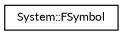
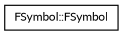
node "System::FSymbol": label "System::FSymbol" -> "FSymbol::FSymbol"
